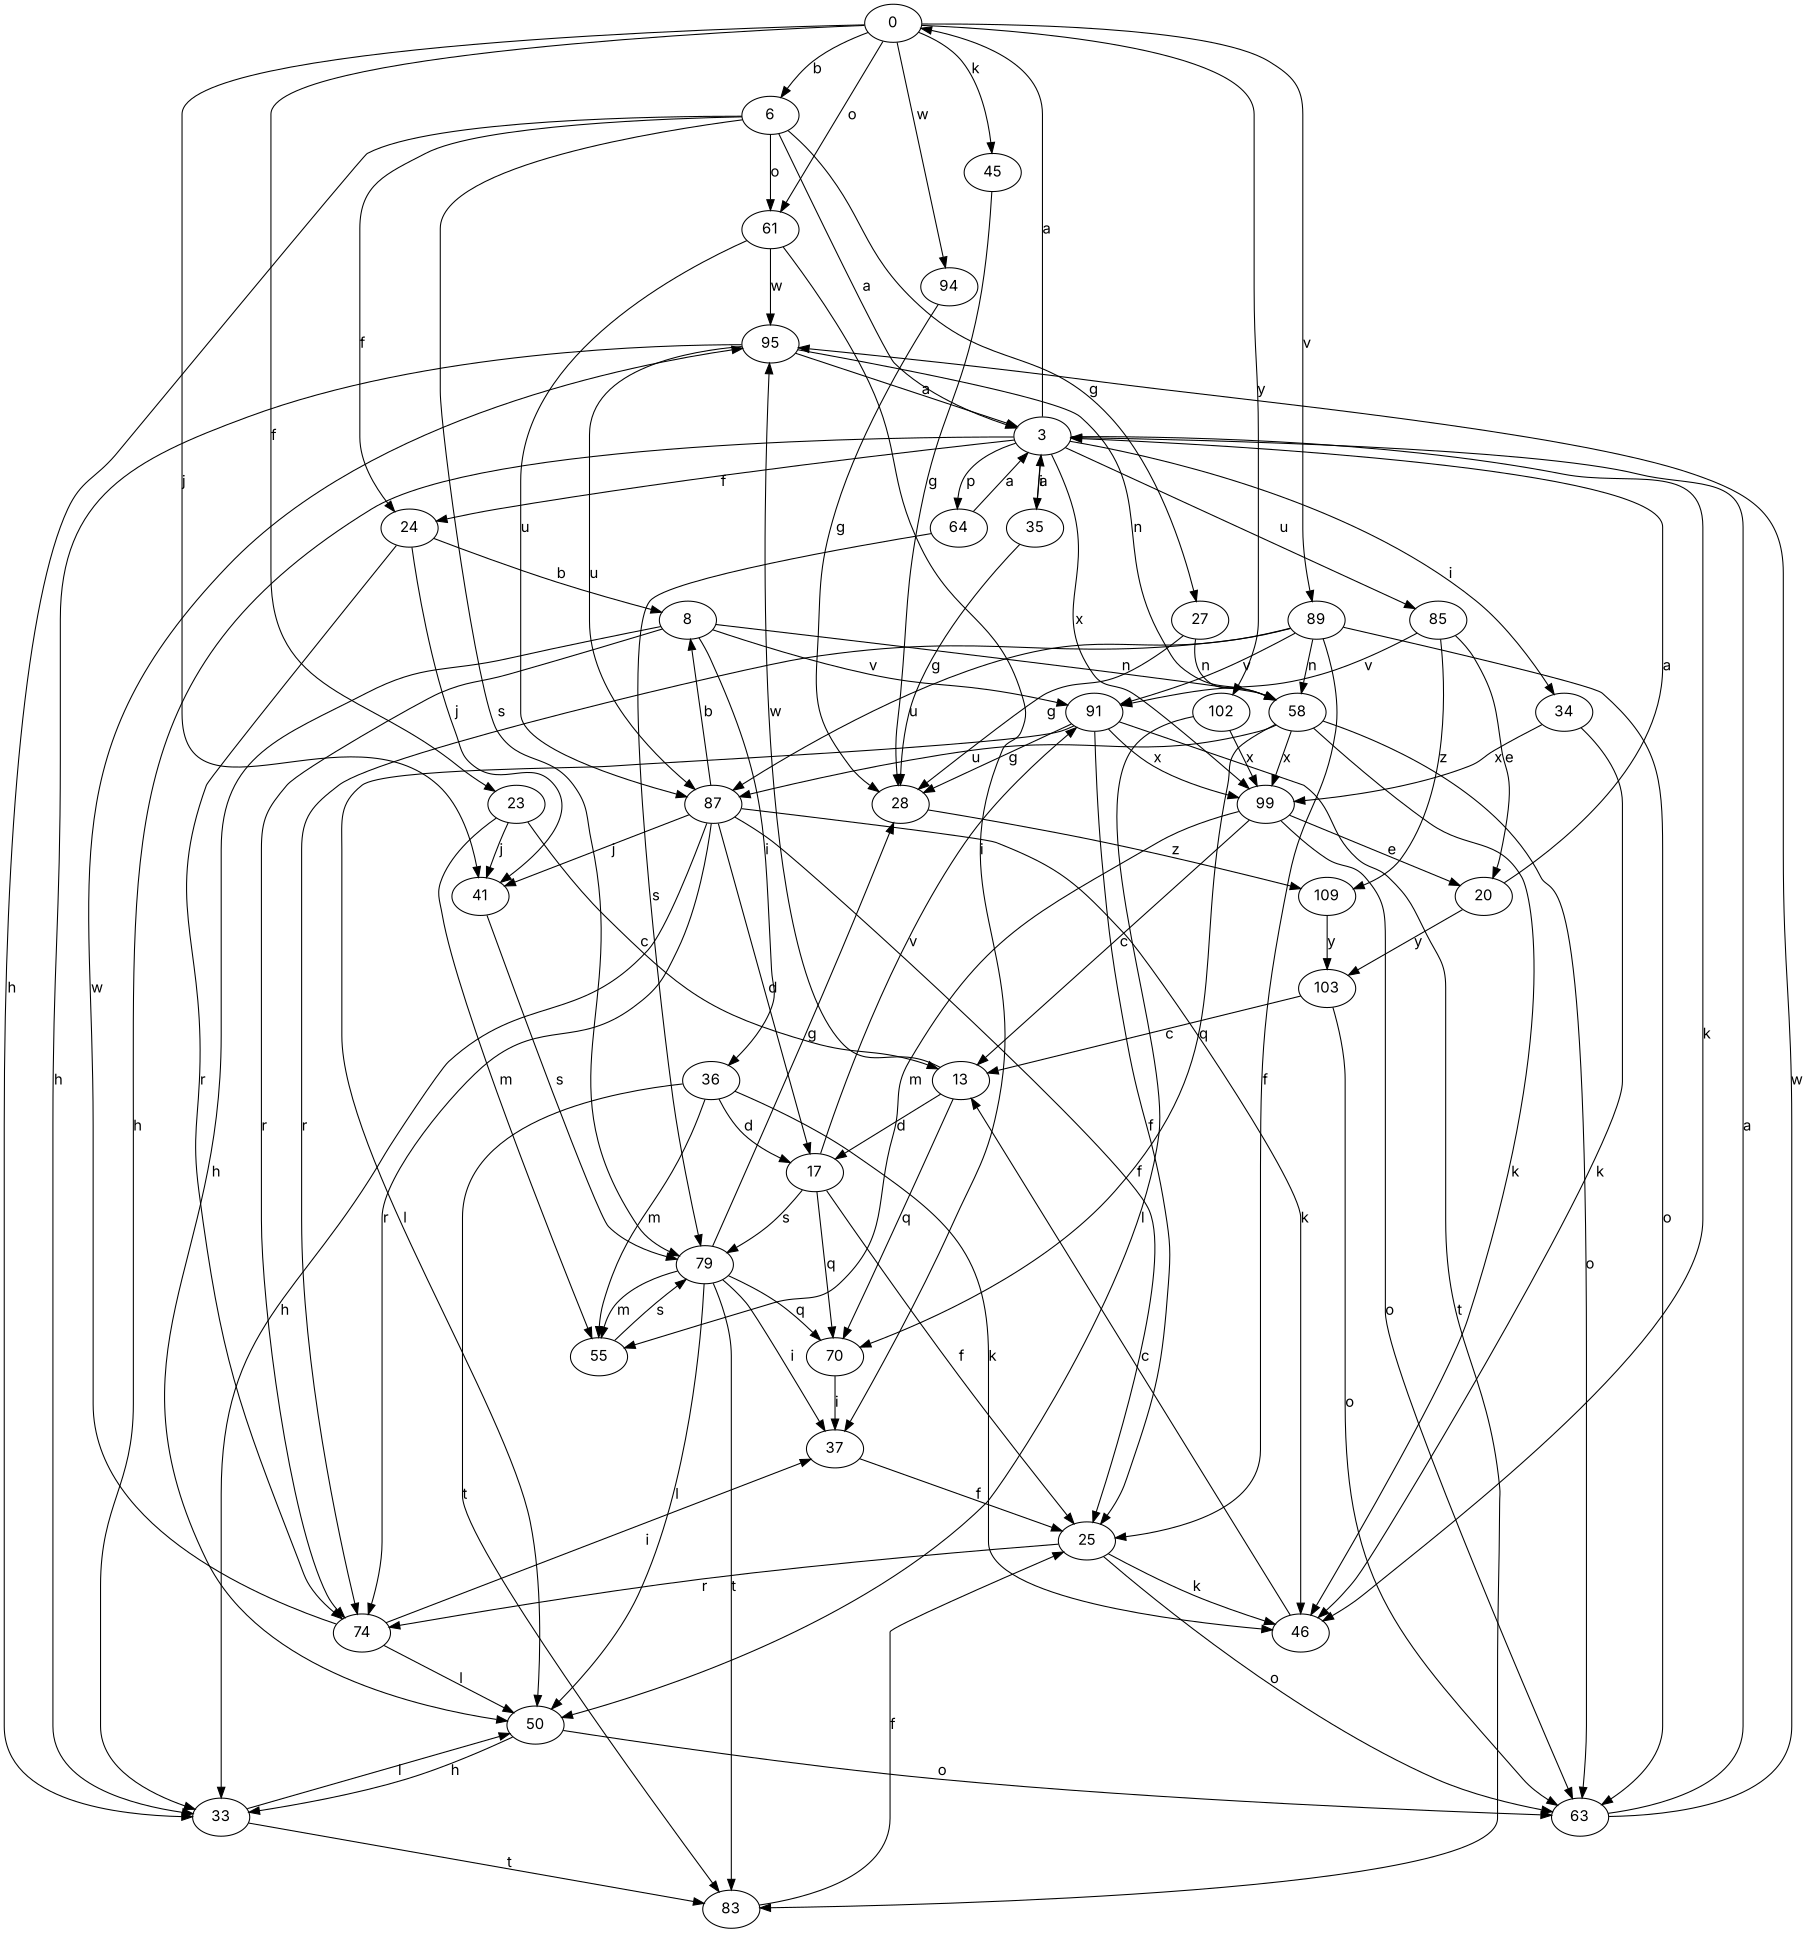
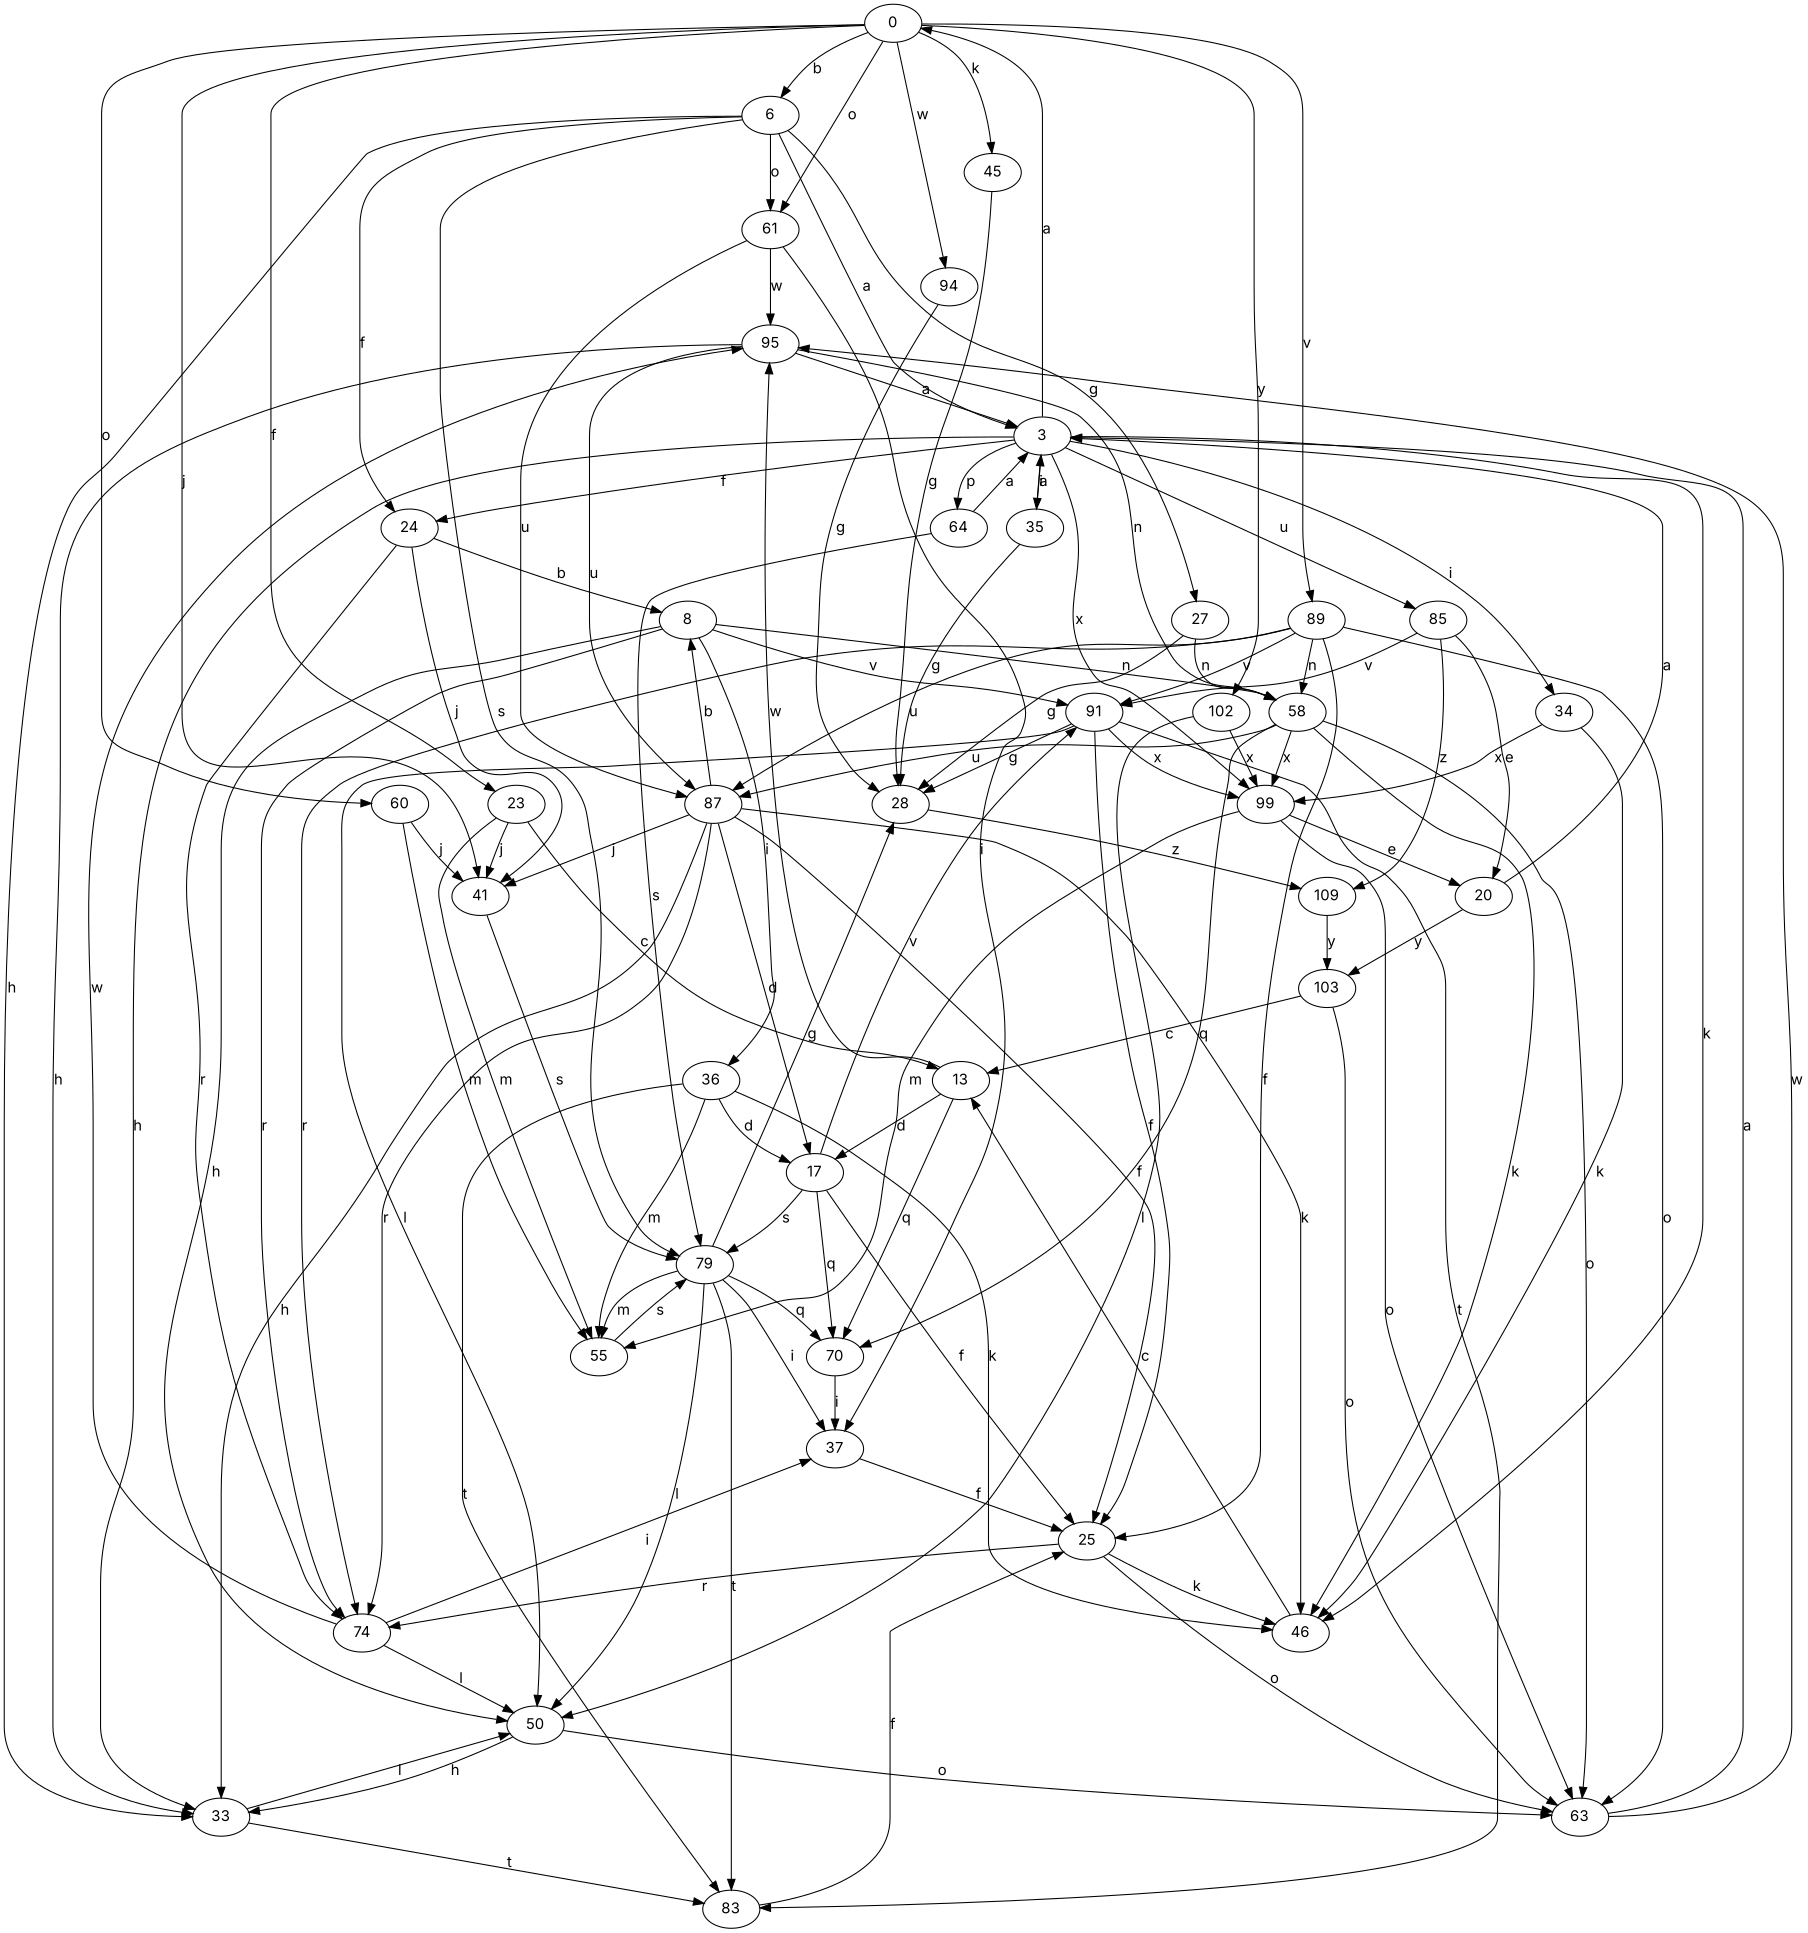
node "60": added
edge "99" -> "13": removed, label "c"
